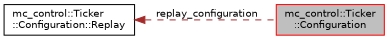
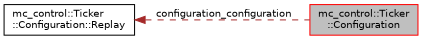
edge "mc_control::Ticker ::Configuration" -> "mc_control::Ticker ::Configuration::Replay": label " replay_configuration" -> " configuration_configuration"
